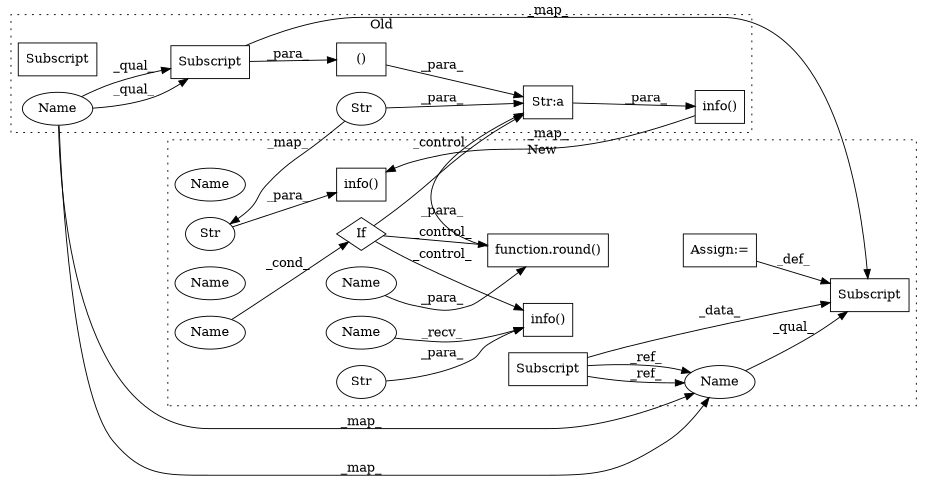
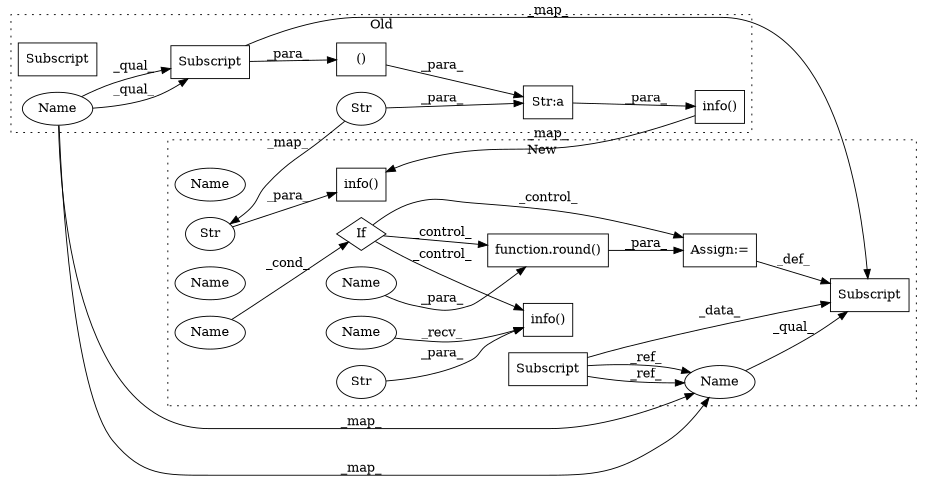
edge "If" -> "Str:a": now "If" -> "Assign:="
edge "function.round()" -> "Str:a": now "function.round()" -> "Assign:="
